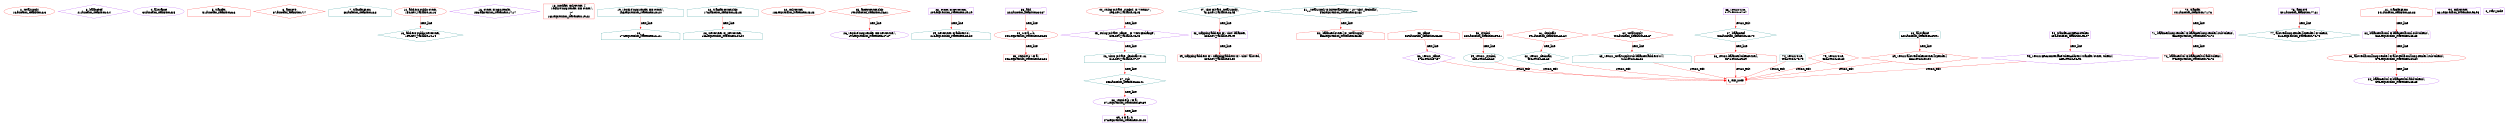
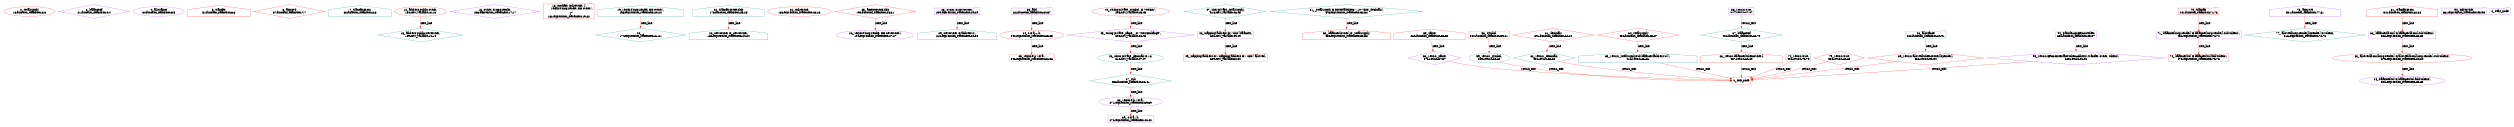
node "76_ approve 501-function_definition-77-81": shape folder -> house
node "20_ _; 174-expression_statement-21-21": shape house -> diamond
node "46_ uint8 private _decimals = 18; 312-new_variable-47-47": shape house -> ellipse
